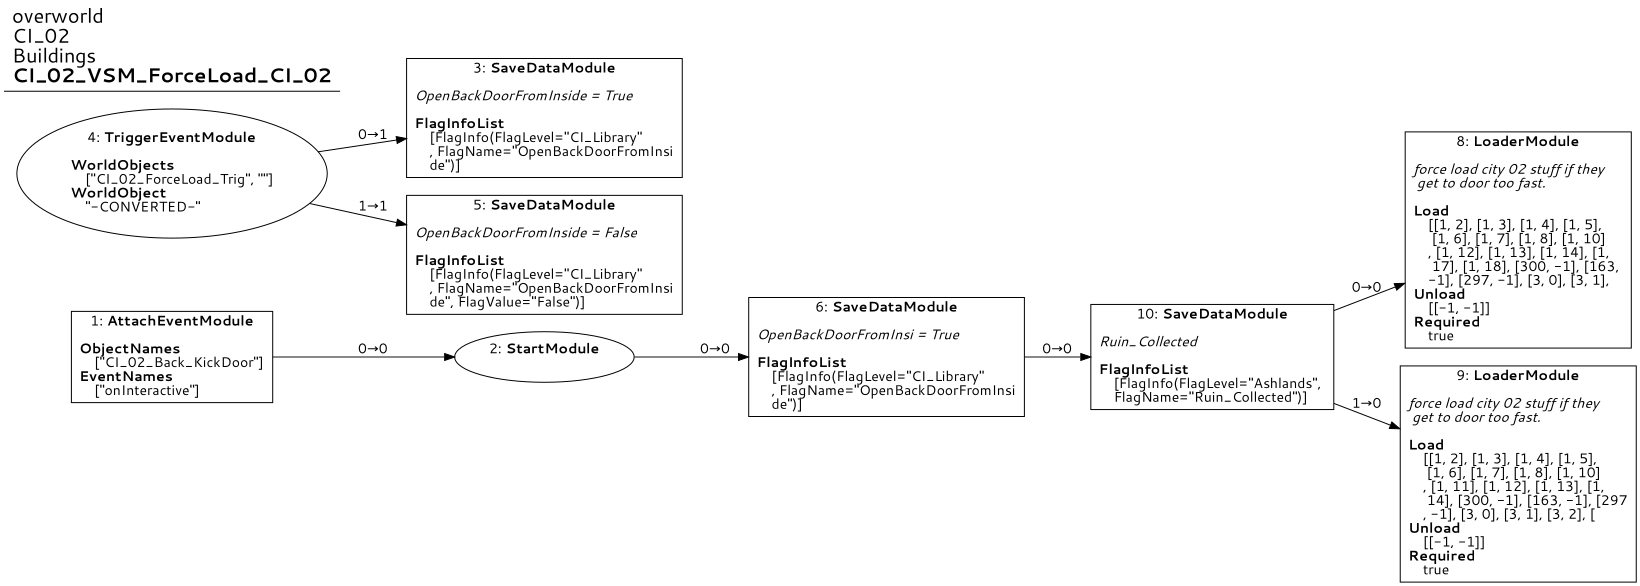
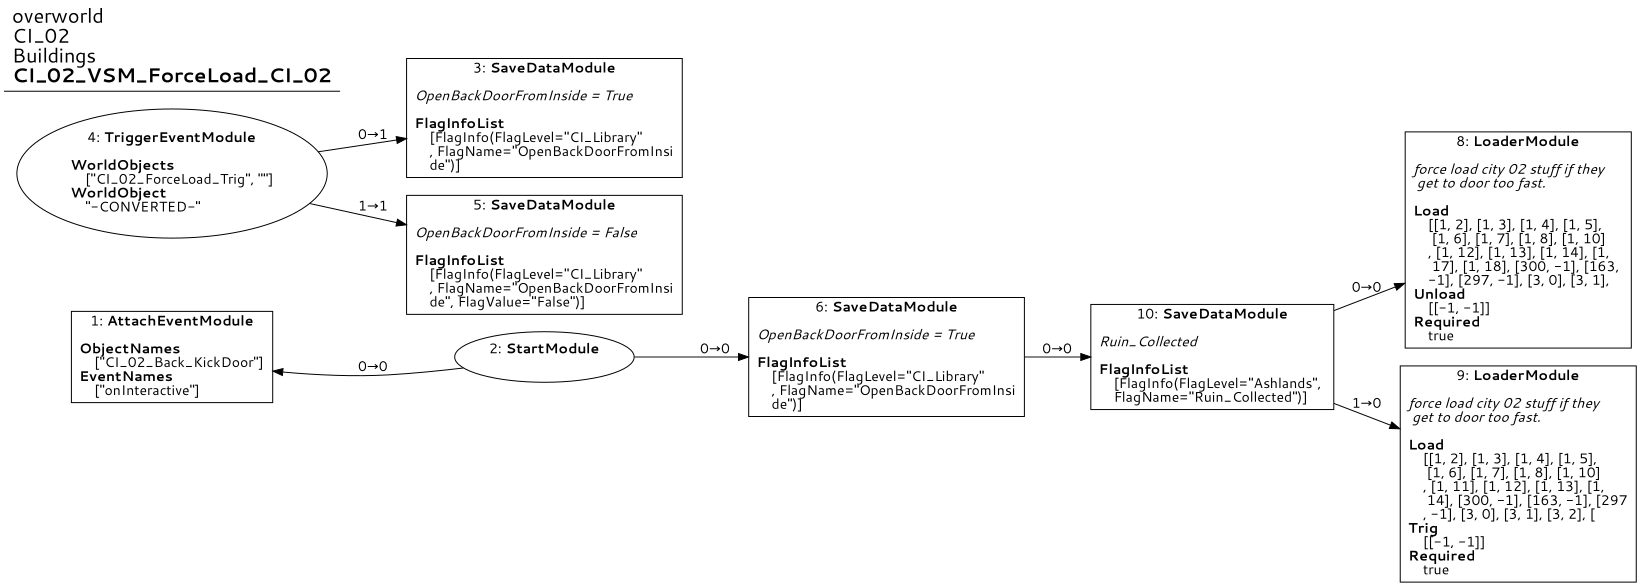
node "6:": text "OpenBackDoorFromInsi = True" -> "OpenBackDoorFromInside = True"
edge "1:" -> "2:": reversed
node "9:": text "Unload" -> "Trig"
